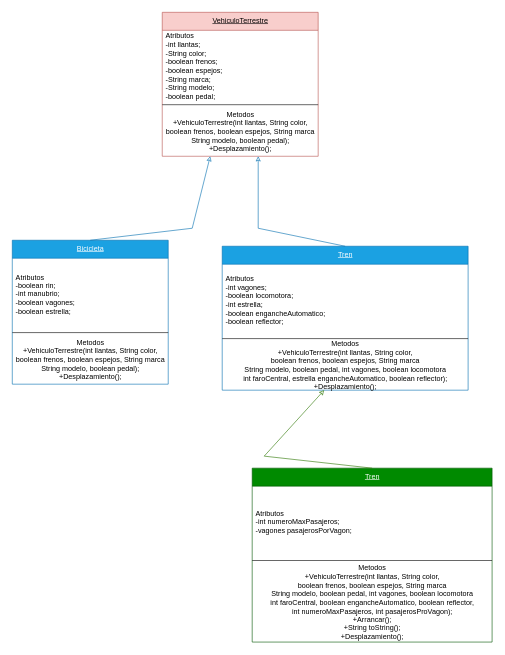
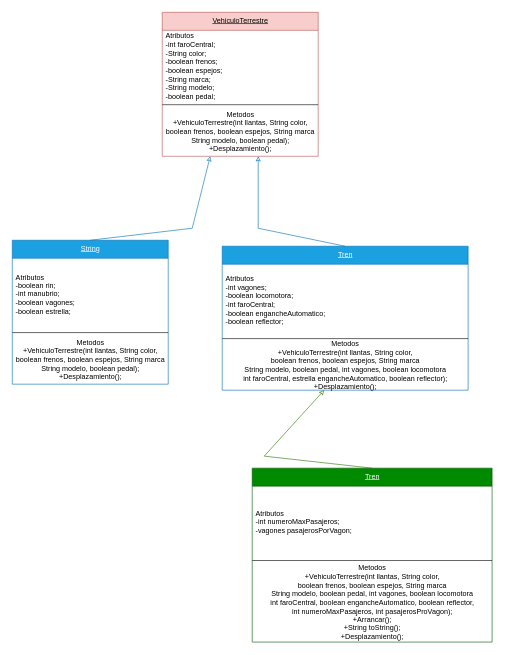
node "Atributos -int llantas; -String color; -boolean frenos; -boolean espejos; -String marca; -String modelo; -boolean pedal;": label "Atributos -int llantas; -String color; -boolean frenos; -boolean espejos; -String marca; -String modelo; -boolean pedal;" -> "Atributos -int faroCentral; -String color; -boolean frenos; -boolean espejos; -String marca; -String modelo; -boolean pedal;"
node "Bicicleta": label "Bicicleta" -> "String"
node "Atributos -int vagones; -boolean locomotora; -int estrella; -boolean engancheAutomatico; -boolean reflector;": label "Atributos -int vagones; -boolean locomotora; -int estrella; -boolean engancheAutomatico; -boolean reflector;" -> "Atributos -int vagones; -boolean locomotora; -int faroCentral; -boolean engancheAutomatico; -boolean reflector;"
